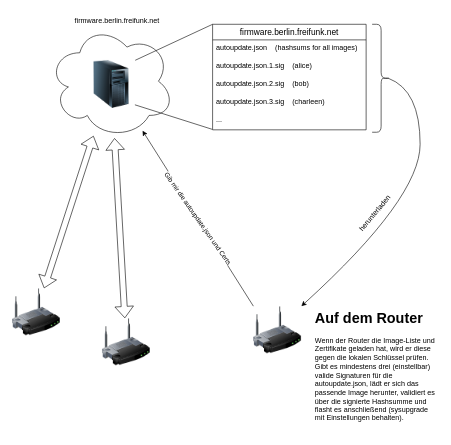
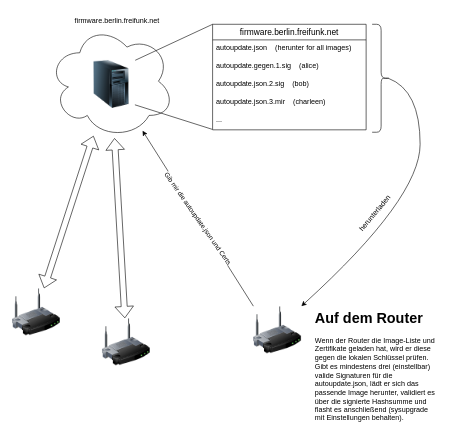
node "autoupdate.json (hashsums for all images)": label "autoupdate.json (hashsums for all images)" -> "autoupdate.json (herunter for all images)"
node "autoupdate.json.1.sig (alice)": label "autoupdate.json.1.sig (alice)" -> "autoupdate.gegen.1.sig (alice)"
node "autoupdate.json.3.sig (charleen)": label "autoupdate.json.3.sig (charleen)" -> "autoupdate.json.3.mir (charleen)"
